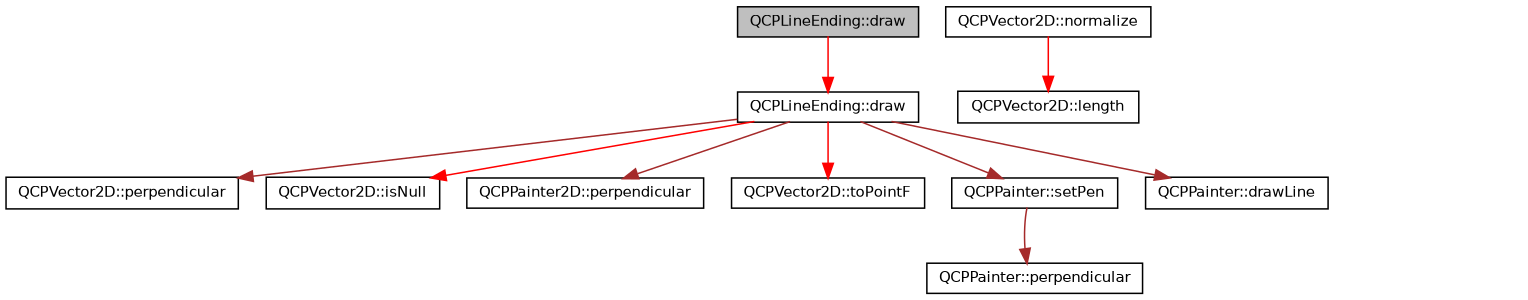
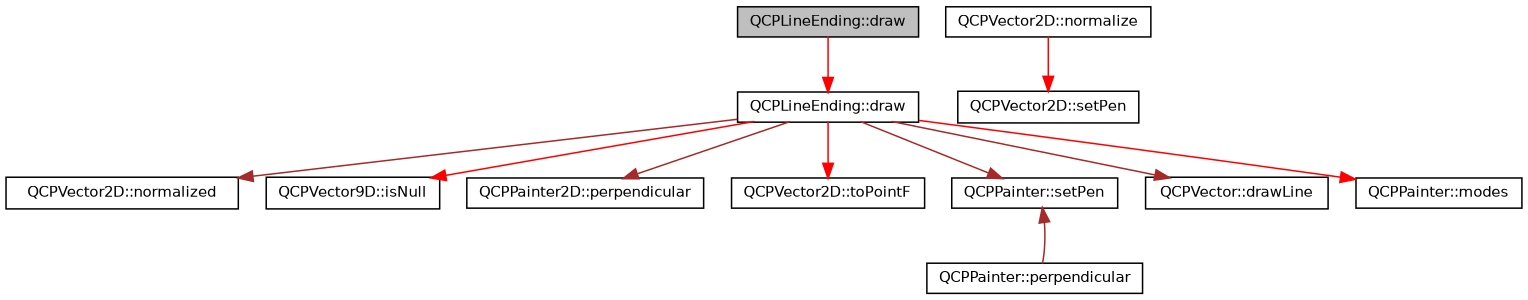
node "QCPVector2D::length": label "QCPVector2D::length" -> "QCPVector2D::setPen"
node "QCPVector2D::perpendicular": label "QCPVector2D::perpendicular" -> "QCPVector2D::normalized"
node "QCPVector2D::isNull": label "QCPVector2D::isNull" -> "QCPVector9D::isNull"
node "QCPPainter::drawLine": label "QCPPainter::drawLine" -> "QCPVector::drawLine"
node "QCPPainter::modes": added
edge "QCPPainter::setPen" -> "QCPPainter::perpendicular": reversed
